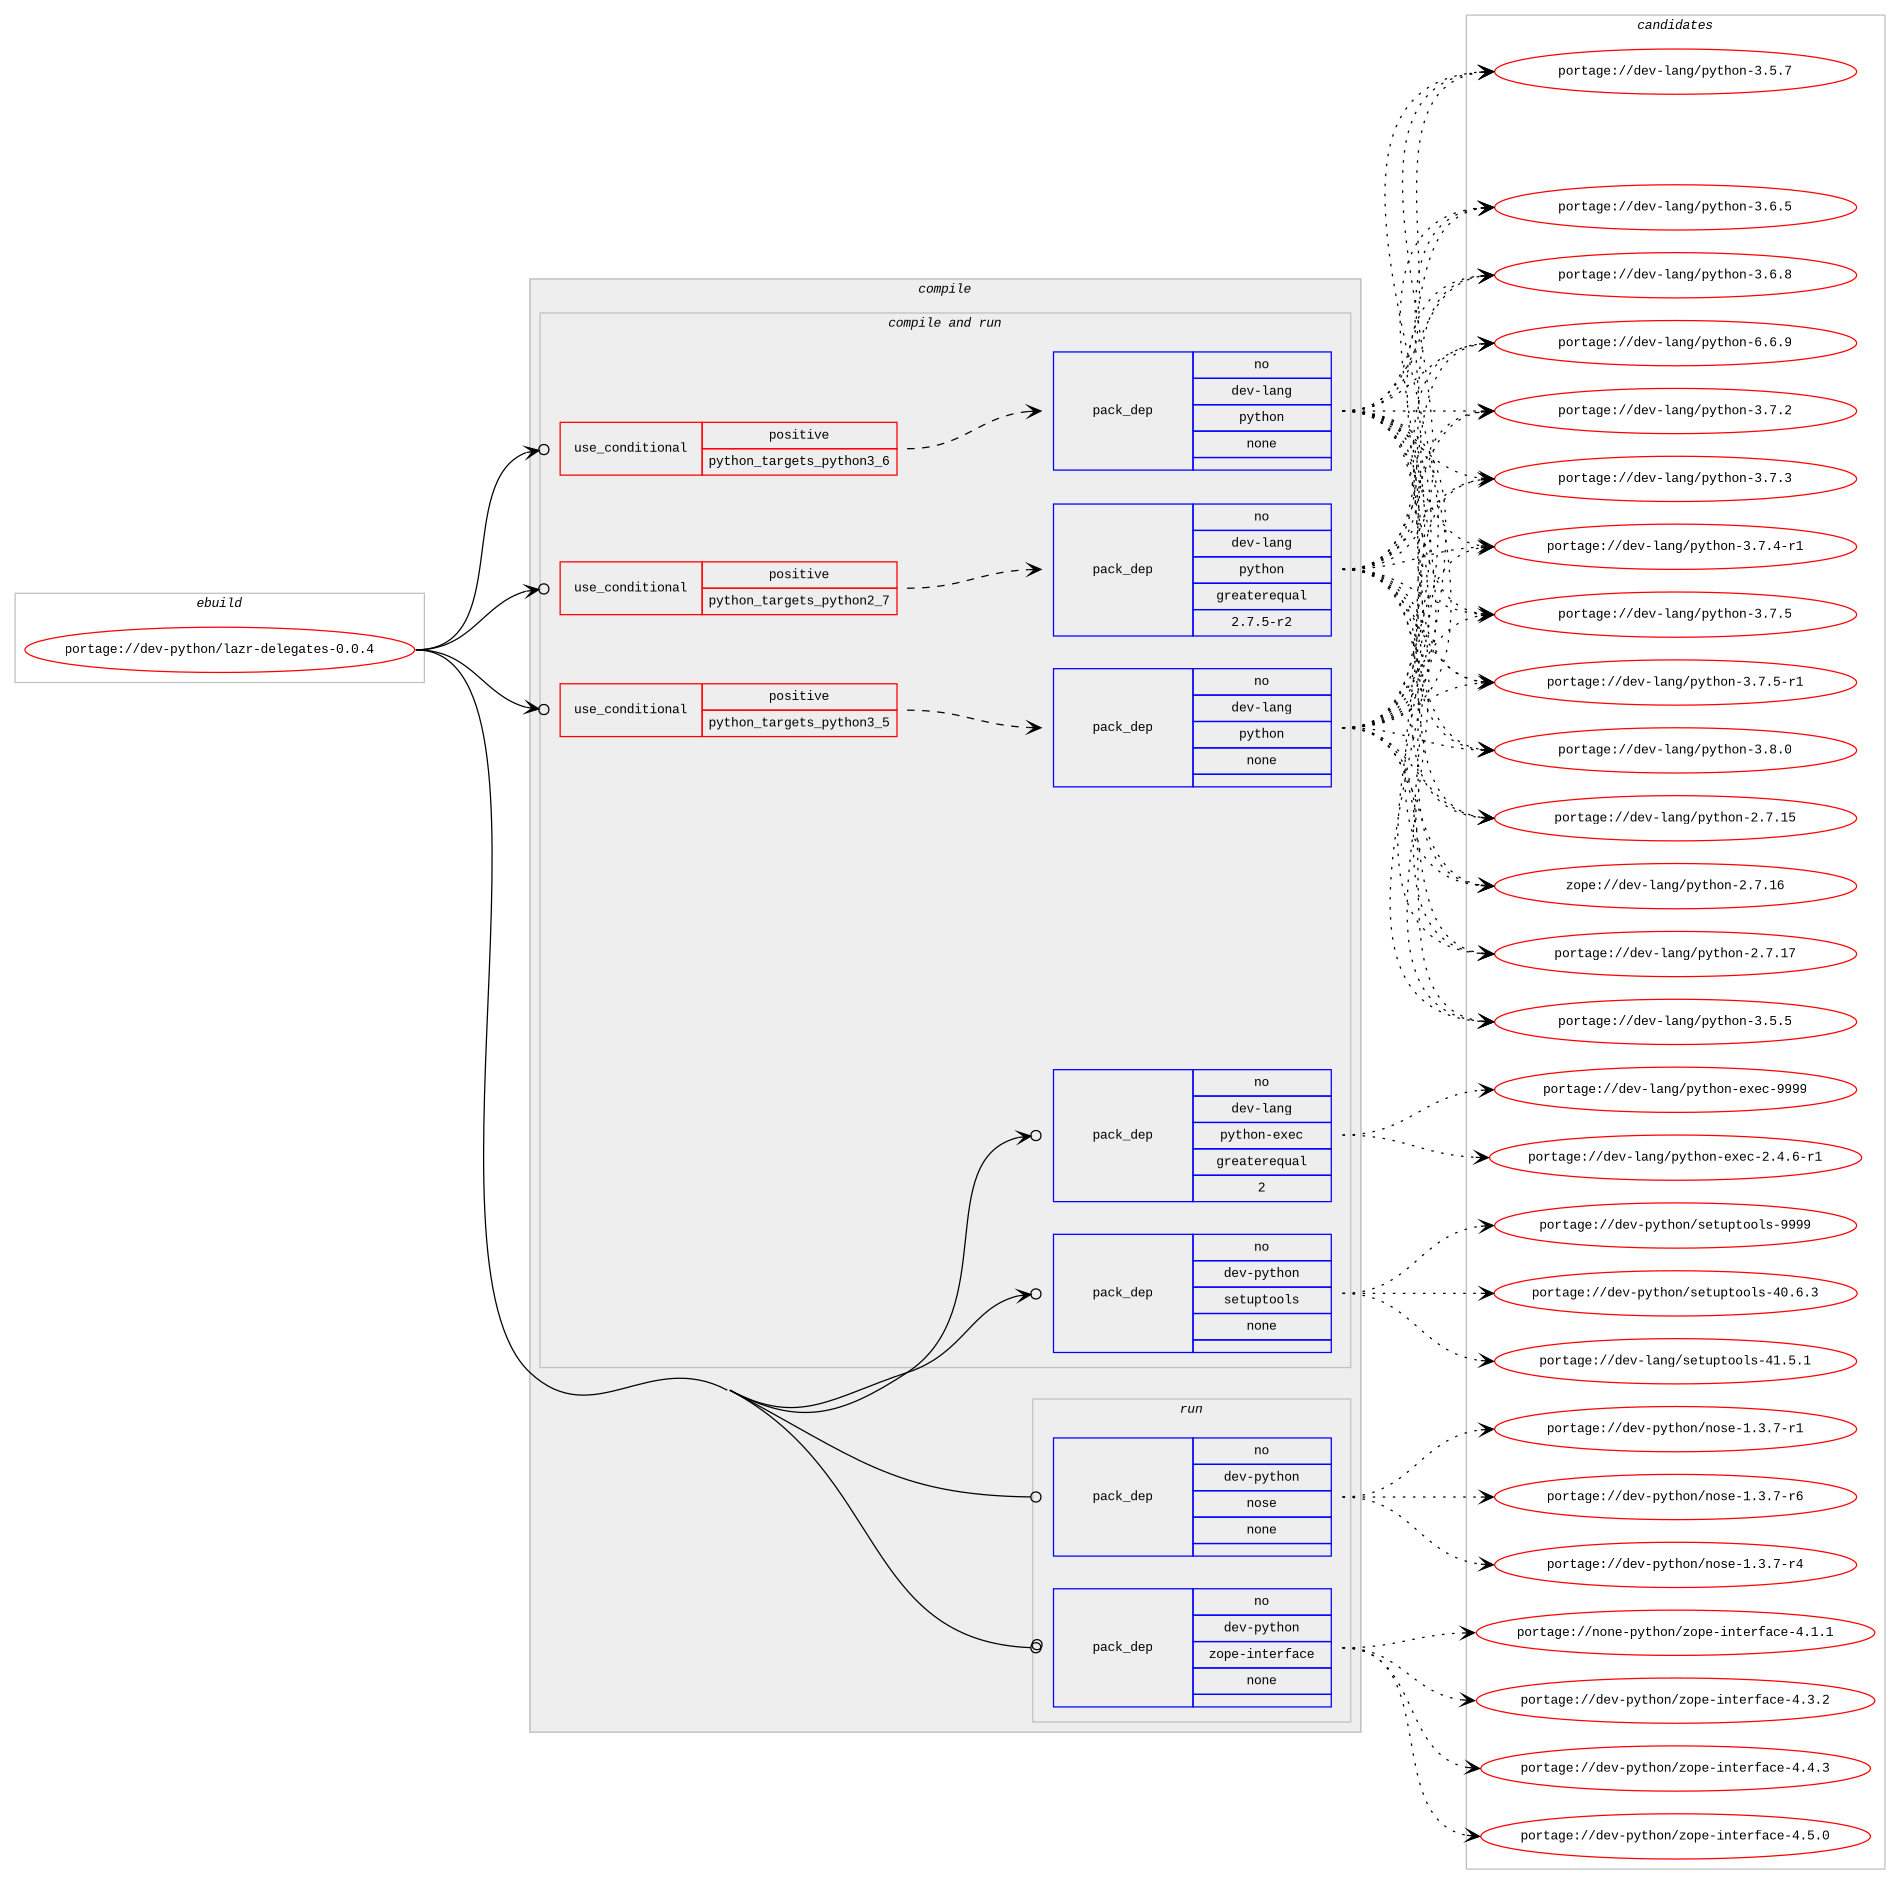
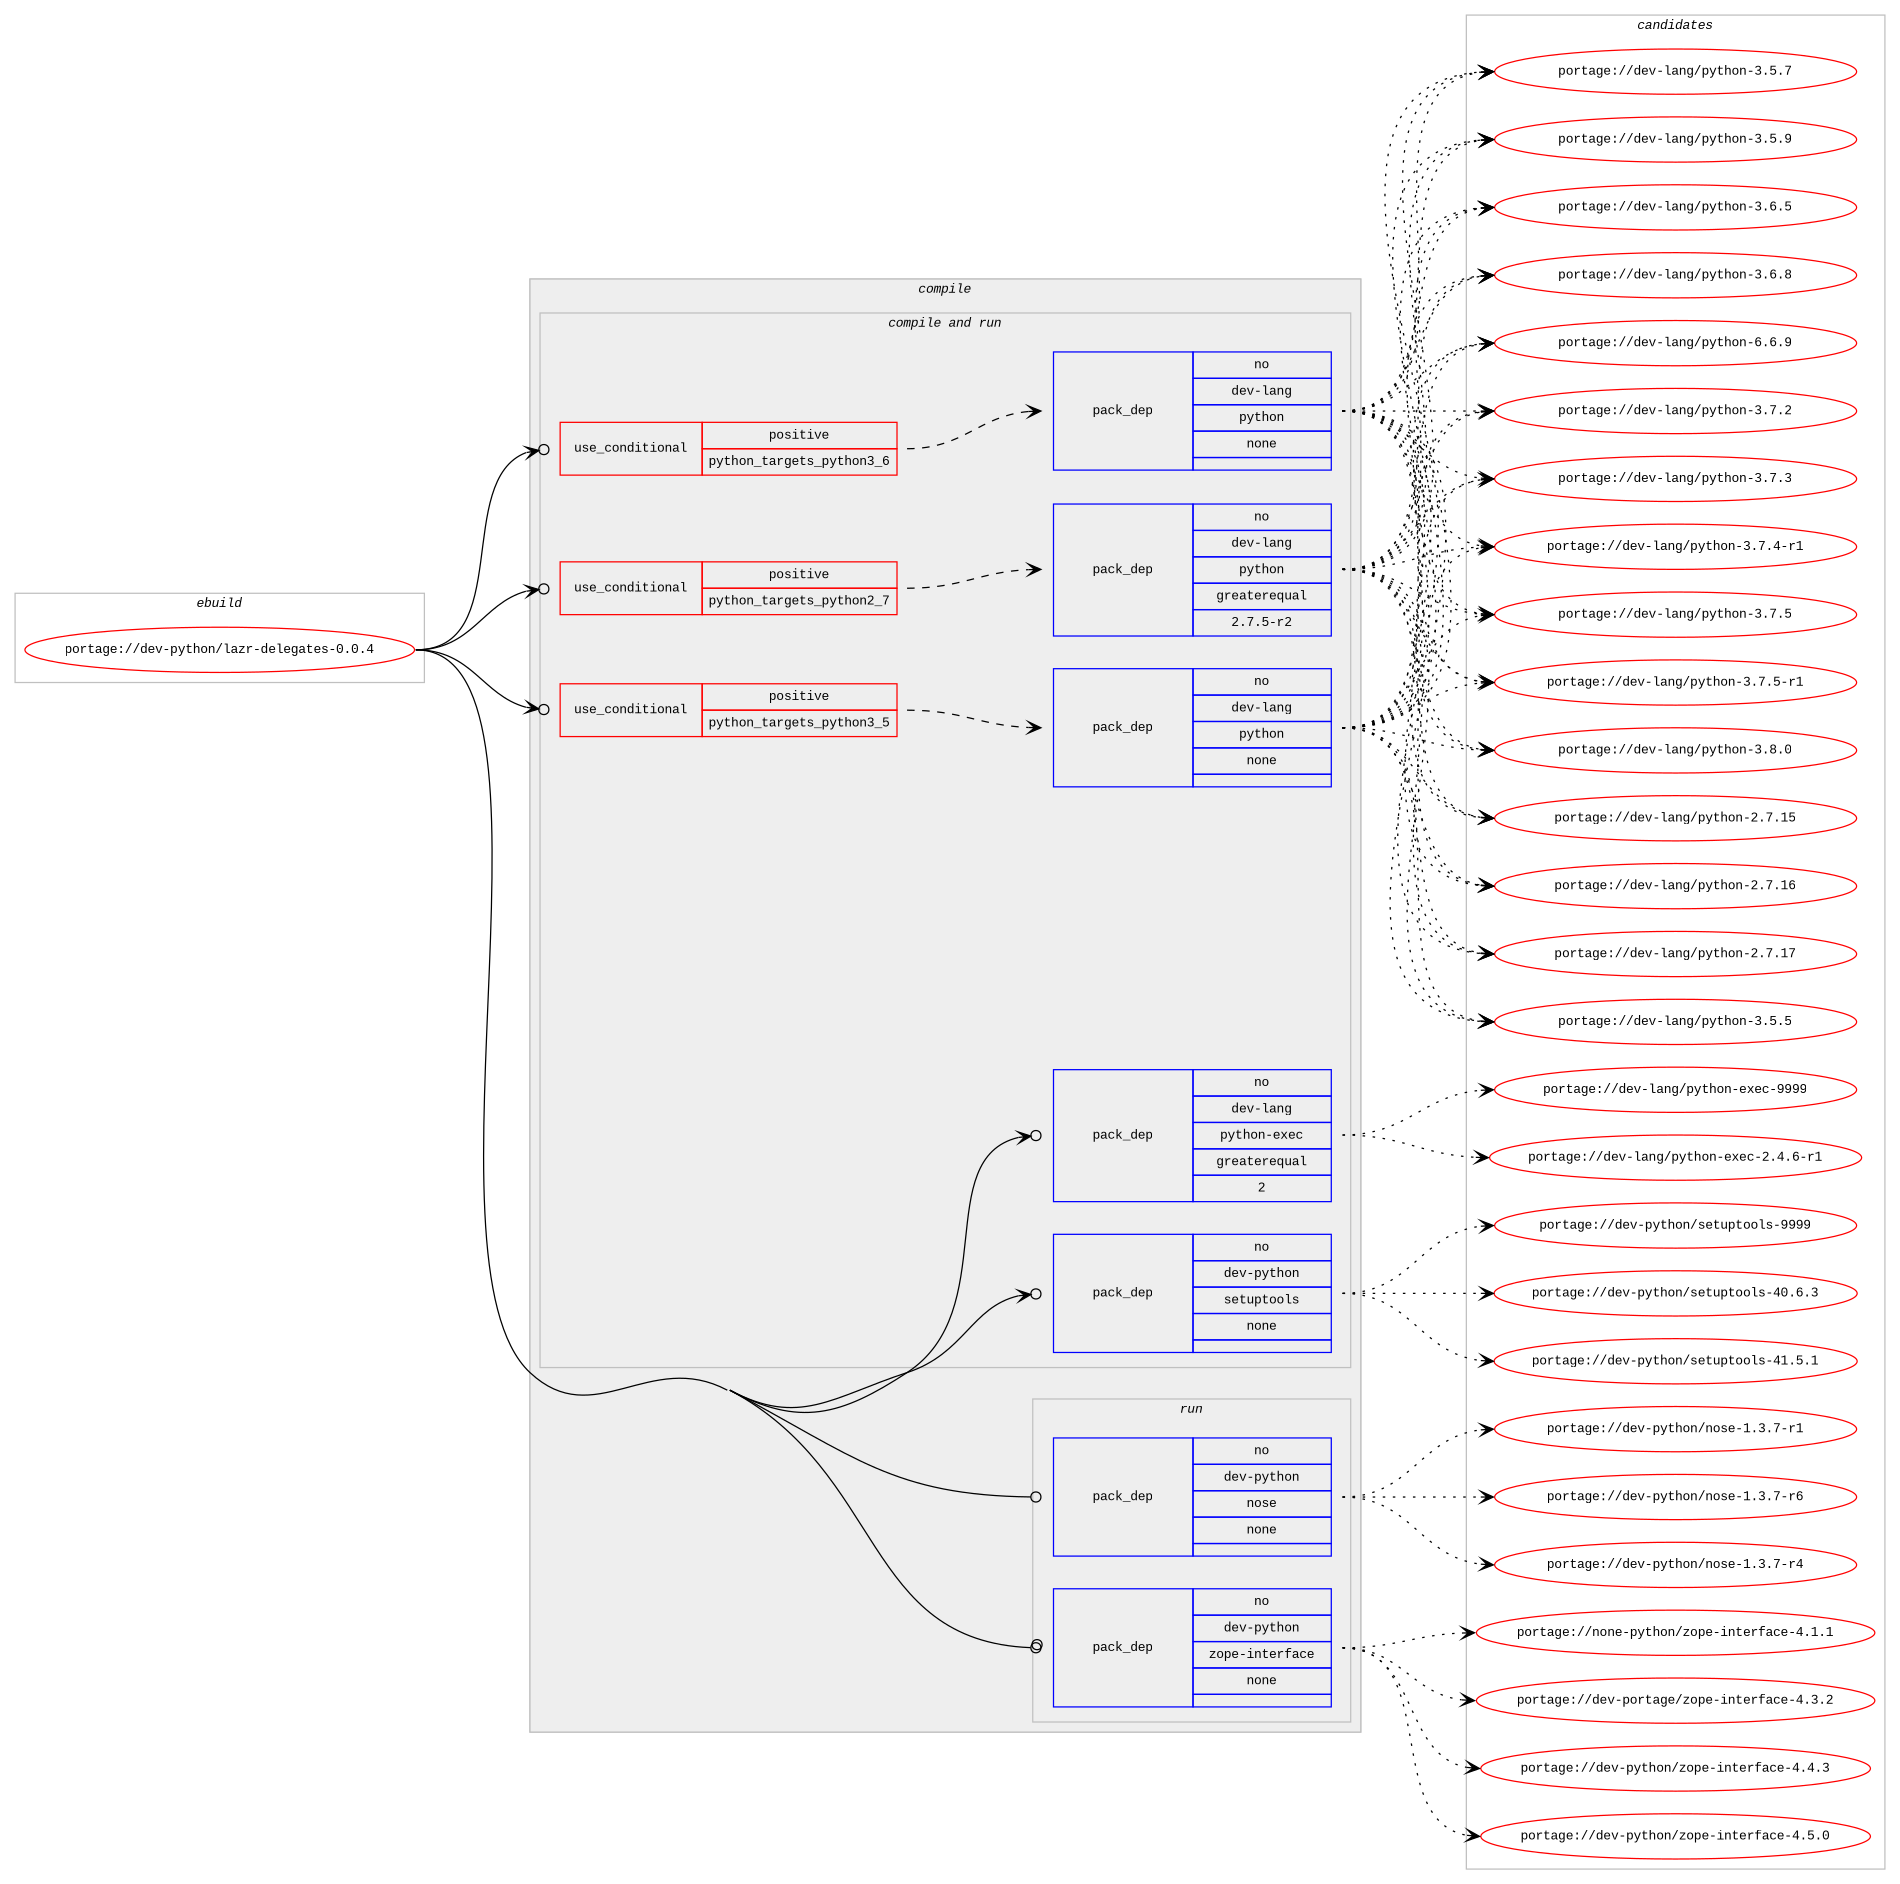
node "portage://dev-lang/python-3.5.9": added
node "zope://dev-lang/python-2.7.16": label "zope://dev-lang/python-2.7.16" -> "portage://dev-lang/python-2.7.16"
node "portage://dev-lang/setuptools-41.5.1": label "portage://dev-lang/setuptools-41.5.1" -> "portage://dev-python/setuptools-41.5.1"
node "portage://dev-python/zope-interface-4.3.2": label "portage://dev-python/zope-interface-4.3.2" -> "portage://dev-portage/zope-interface-4.3.2"
